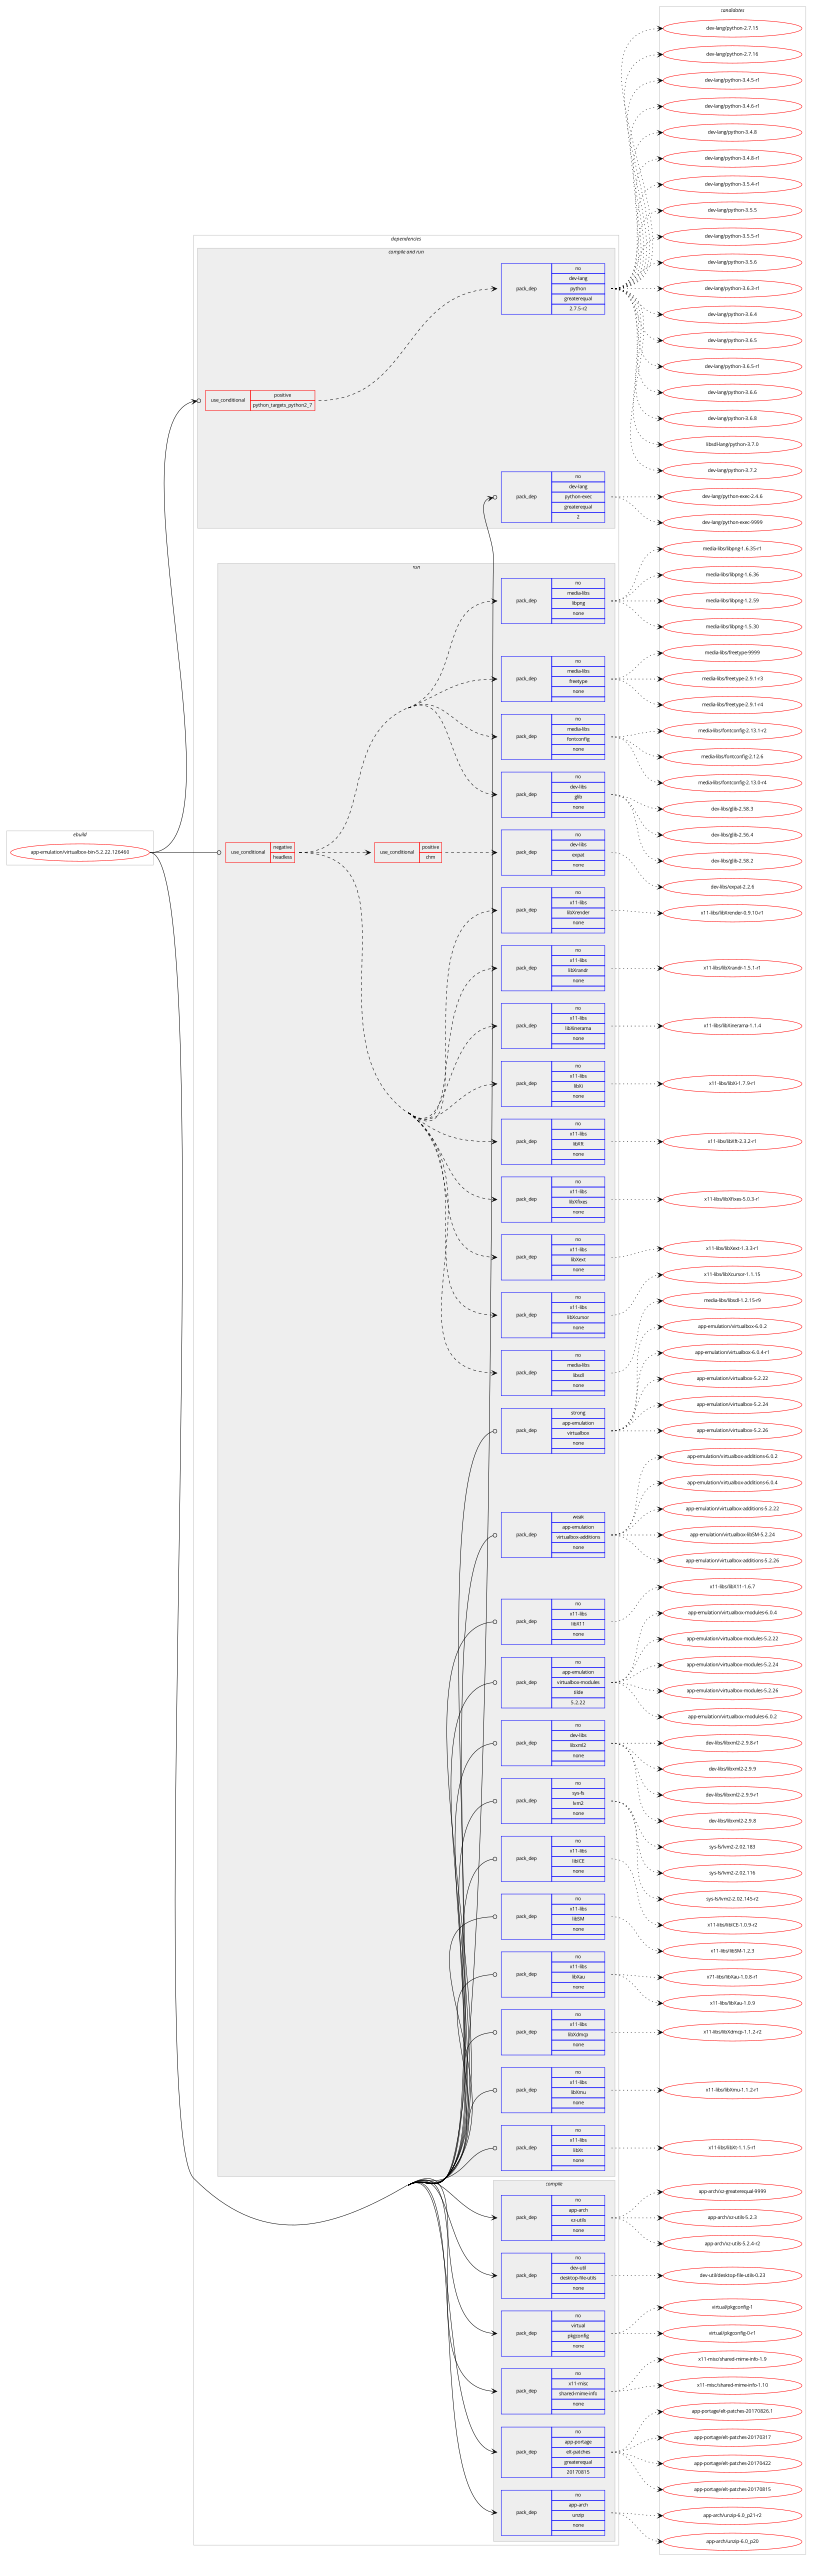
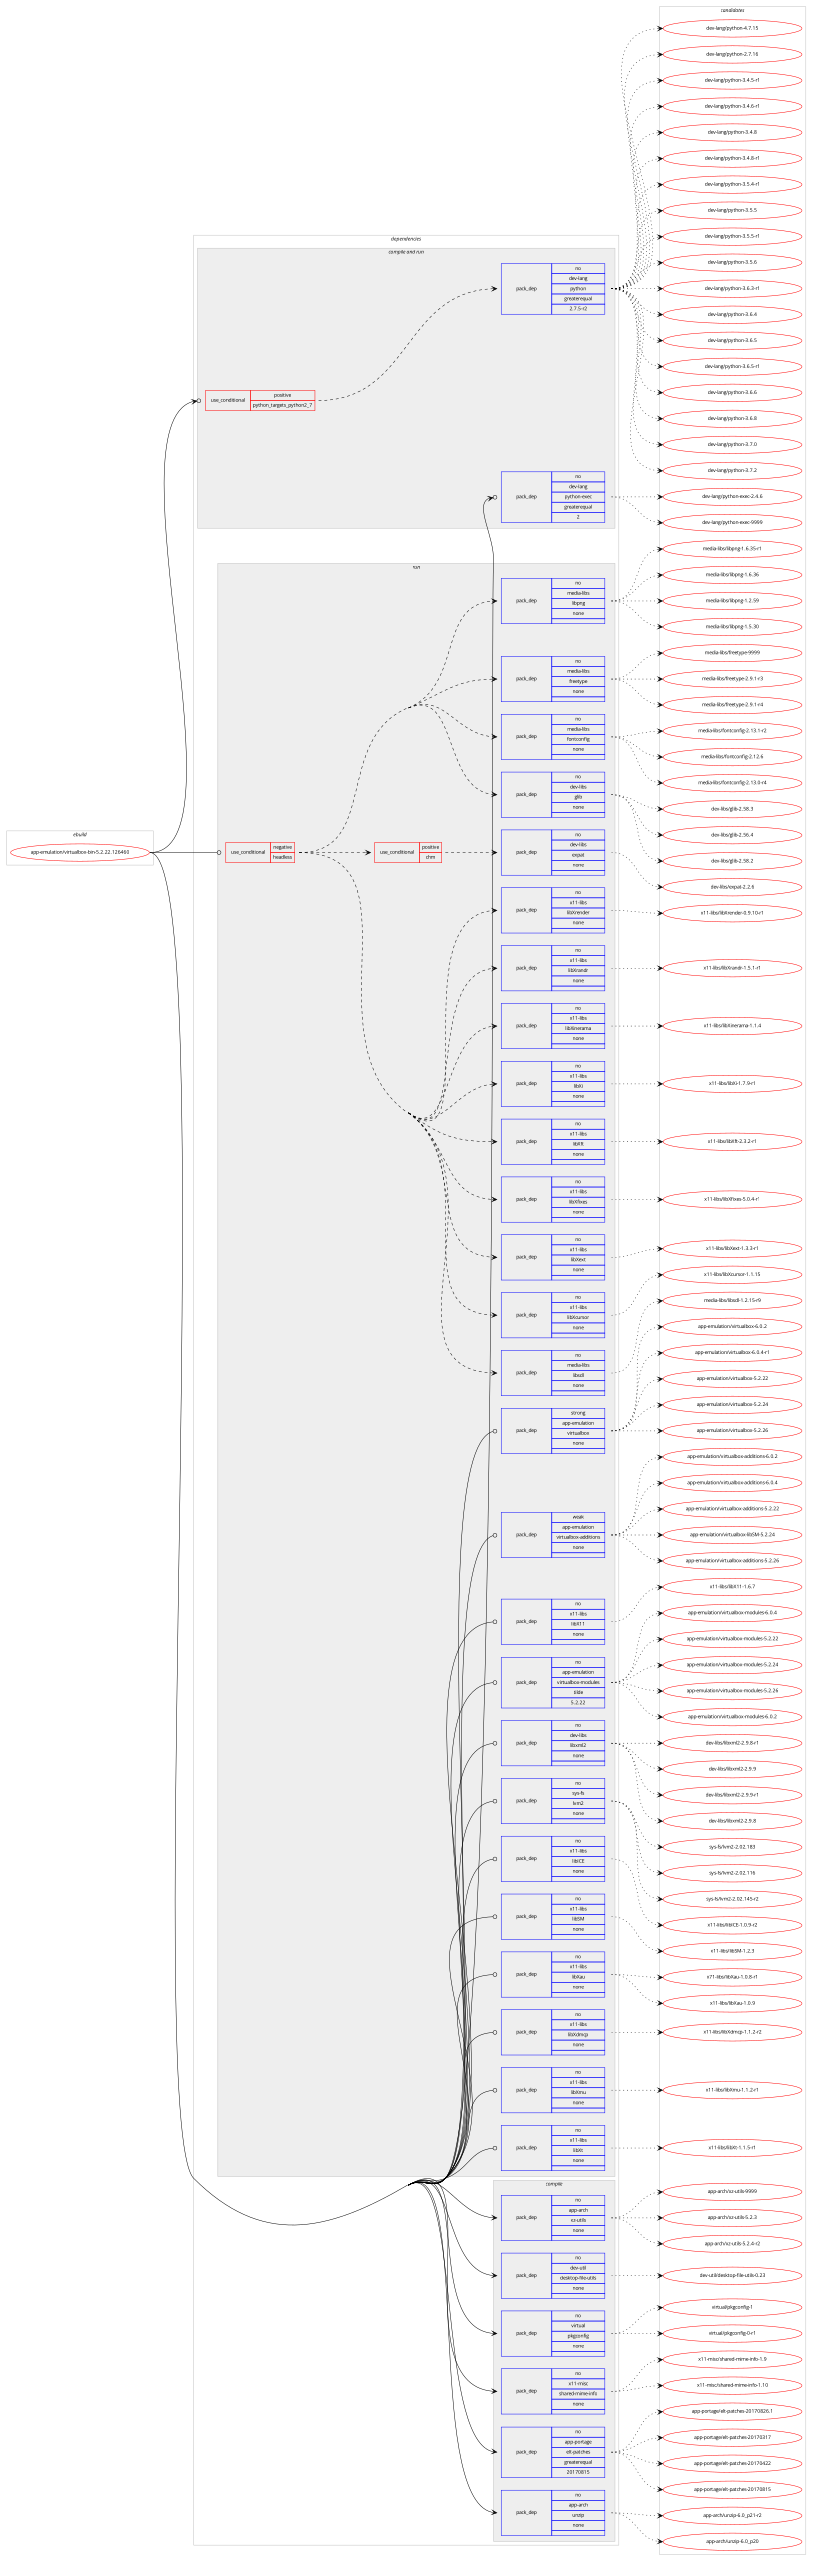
node "dev-lang/python-2.7.15": label "dev-lang/python-2.7.15" -> "dev-lang/python-4.7.15"
node "libsdl-lang/python-3.7.0": label "libsdl-lang/python-3.7.0" -> "dev-lang/python-3.7.0"
node "x11-libs/libXfixes-5.0.3-r1": label "x11-libs/libXfixes-5.0.3-r1" -> "x11-libs/libXfixes-5.0.4-r1"
node "app-arch/xz-greaterequal-9999": label "app-arch/xz-greaterequal-9999" -> "app-arch/xz-utils-9999"
